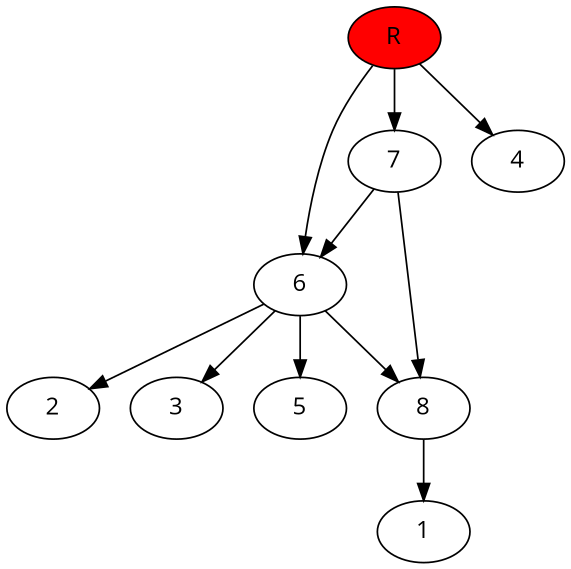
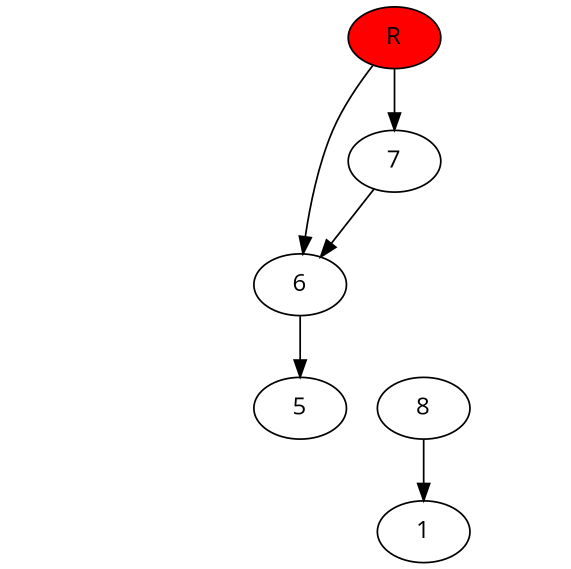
node "4": removed
edge "7" -> "8": removed
edge "6" -> "8": removed
node "2": removed
node "3": removed
